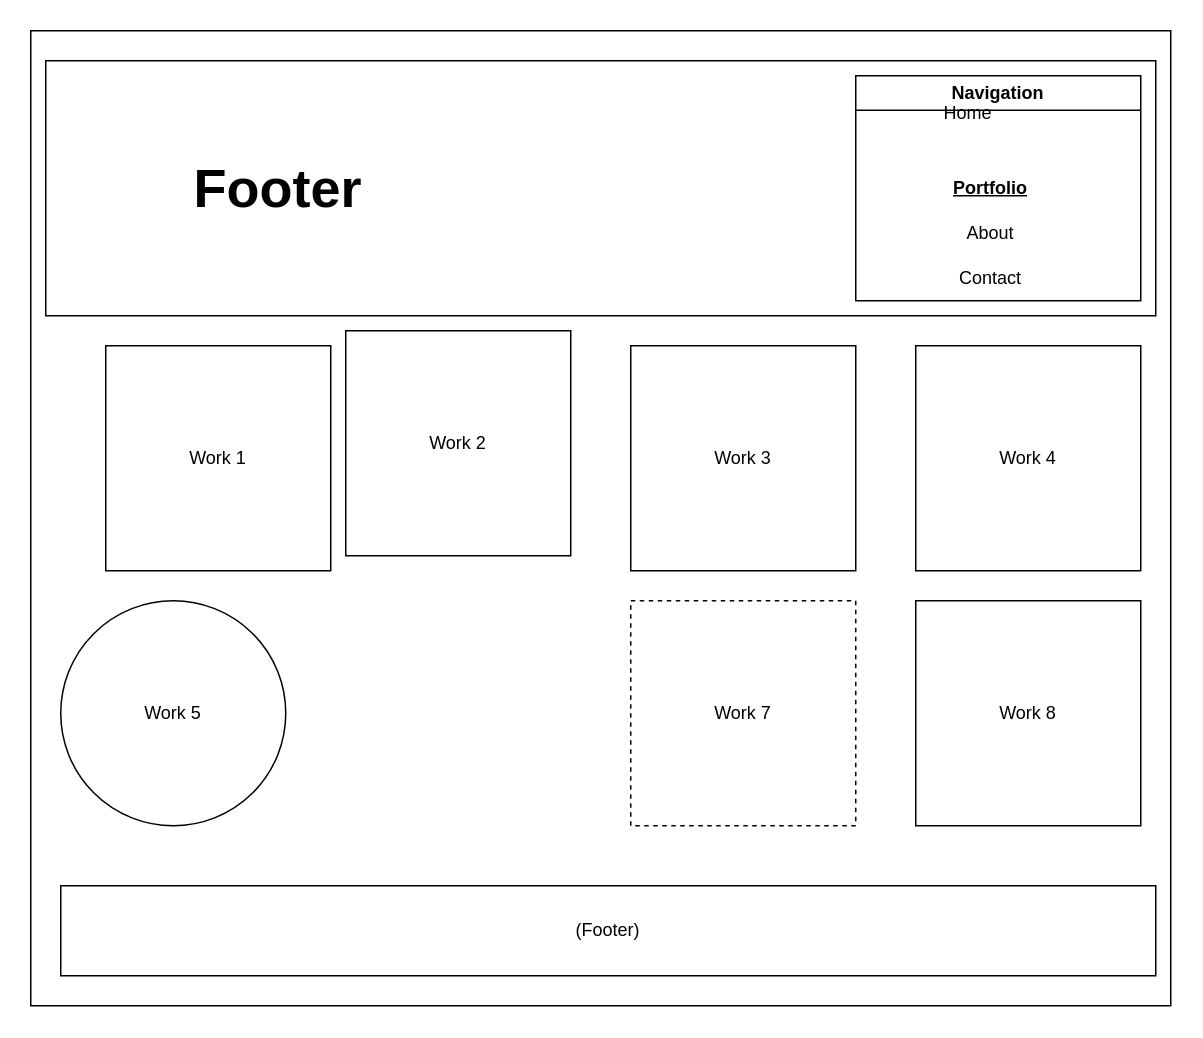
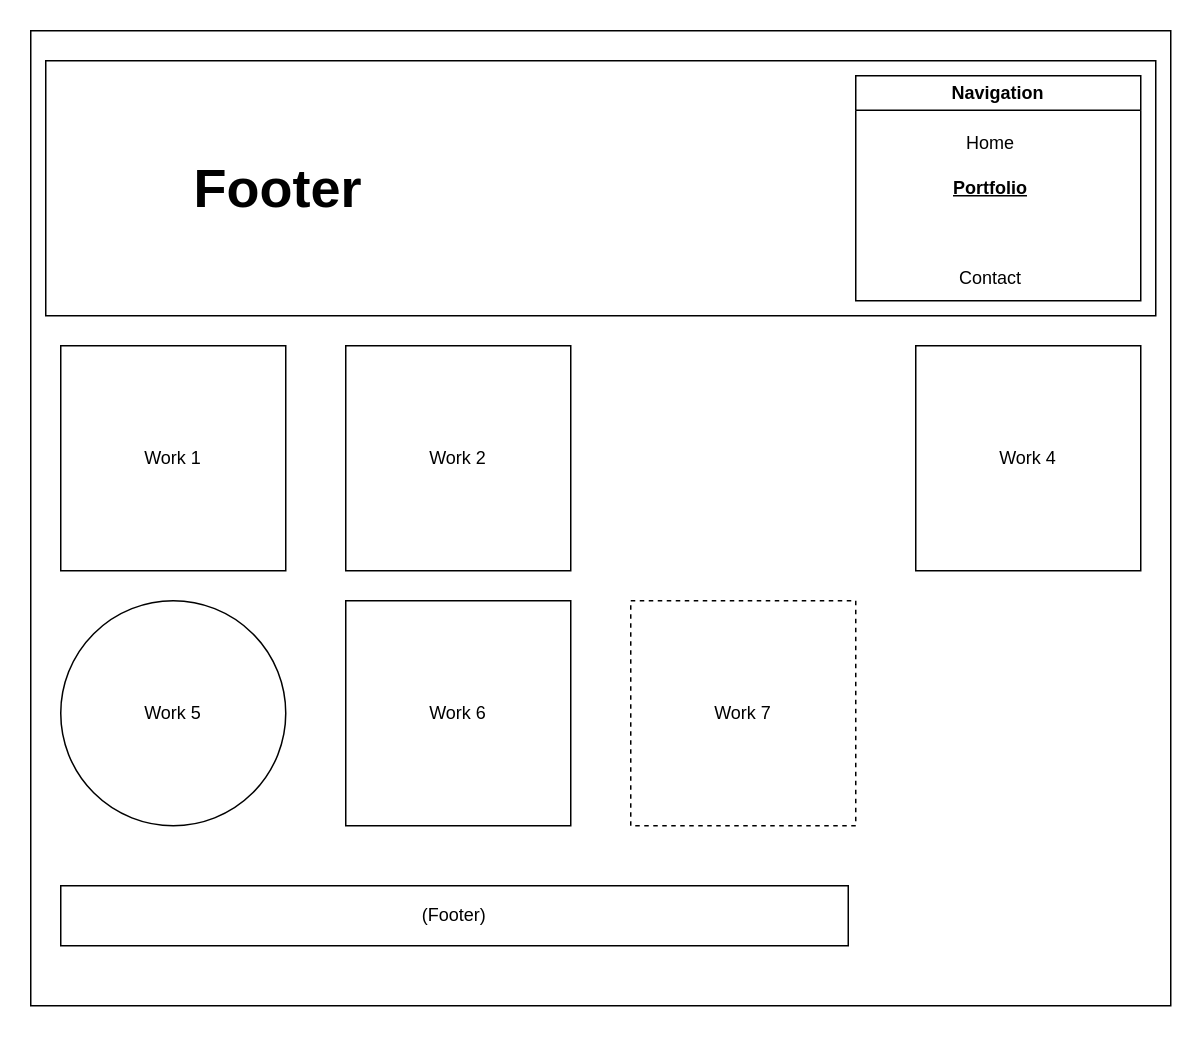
node "Home": moved (968, 113) -> (991, 143)
node "About": removed
node "Work 2": moved (458, 443) -> (458, 458)
node "Work 1": moved (218, 458) -> (173, 458)
node "Work 3": removed
node "Work 6": added
node "Work 8": removed
node "(Footer)": size 1095x90 -> 788x60
